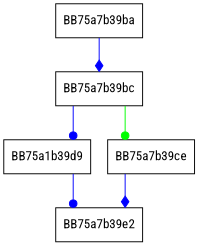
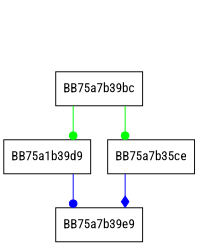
node "BB75a7b39ba": removed
edge "BB75a7b39bc" -> "BB75a1b39d9": color blue -> green
node "BB75a7b39ce": label "BB75a7b39ce" -> "BB75a7b35ce"
node "BB75a7b39e2": label "BB75a7b39e2" -> "BB75a7b39e9"
